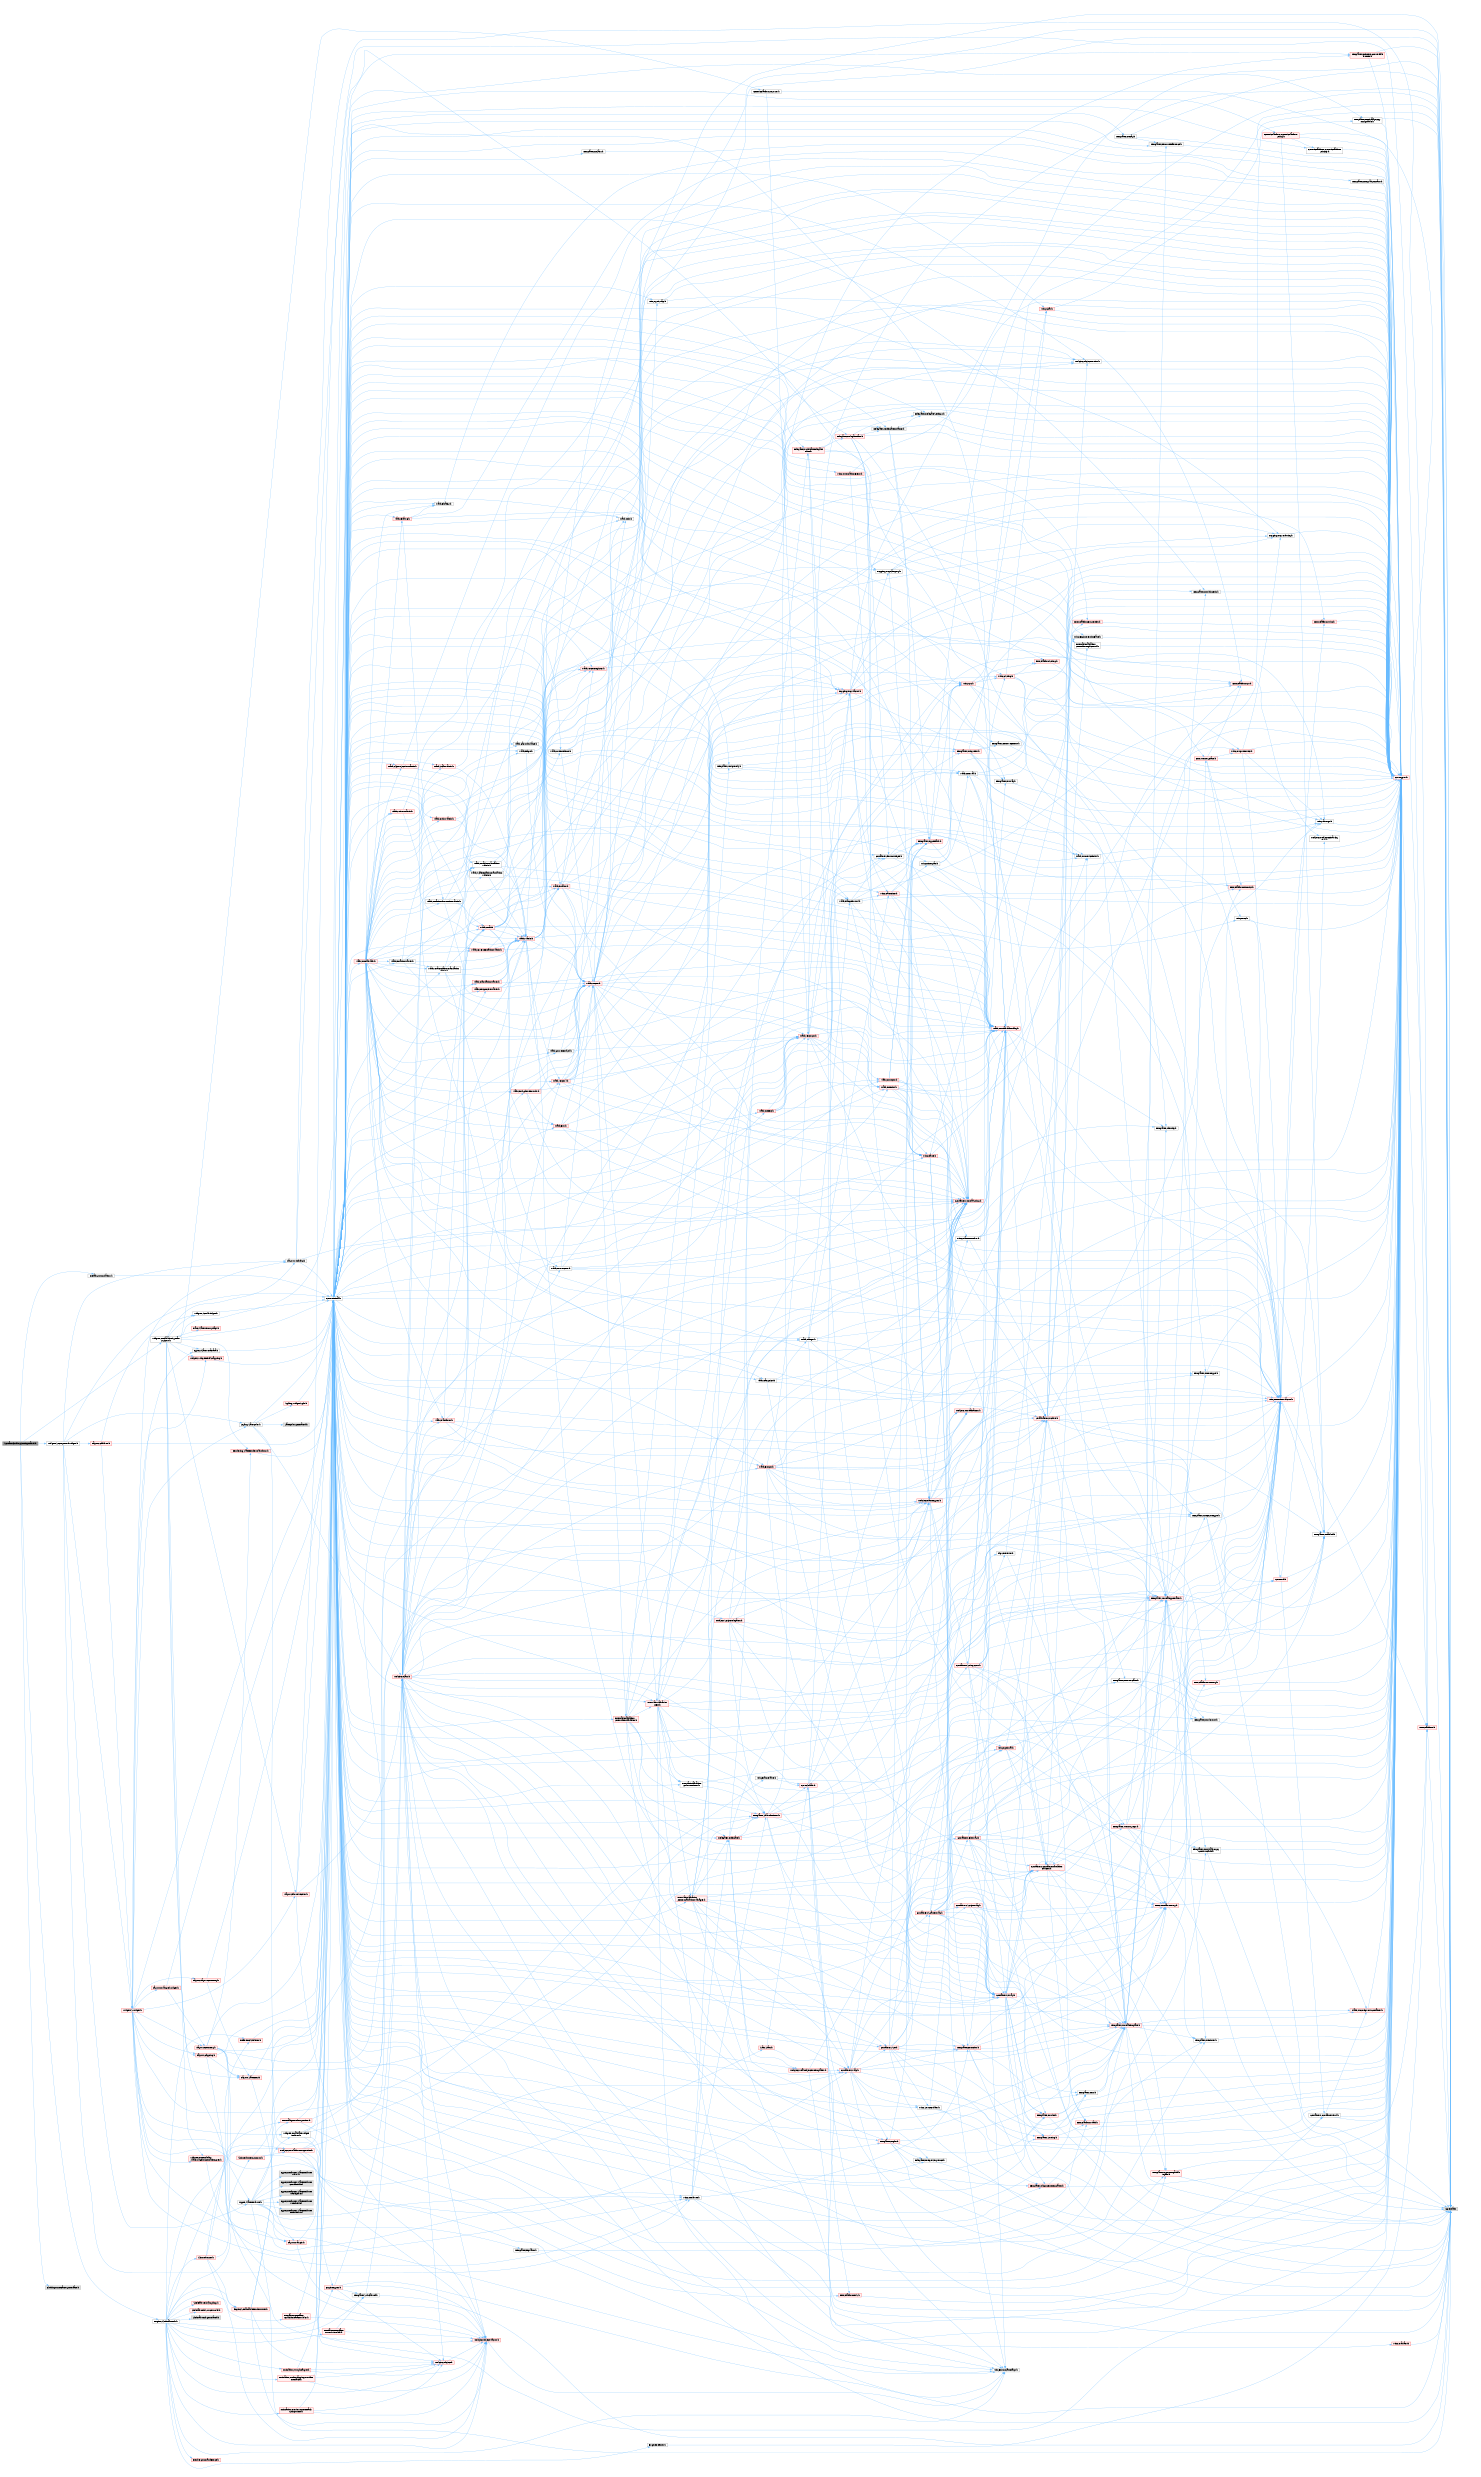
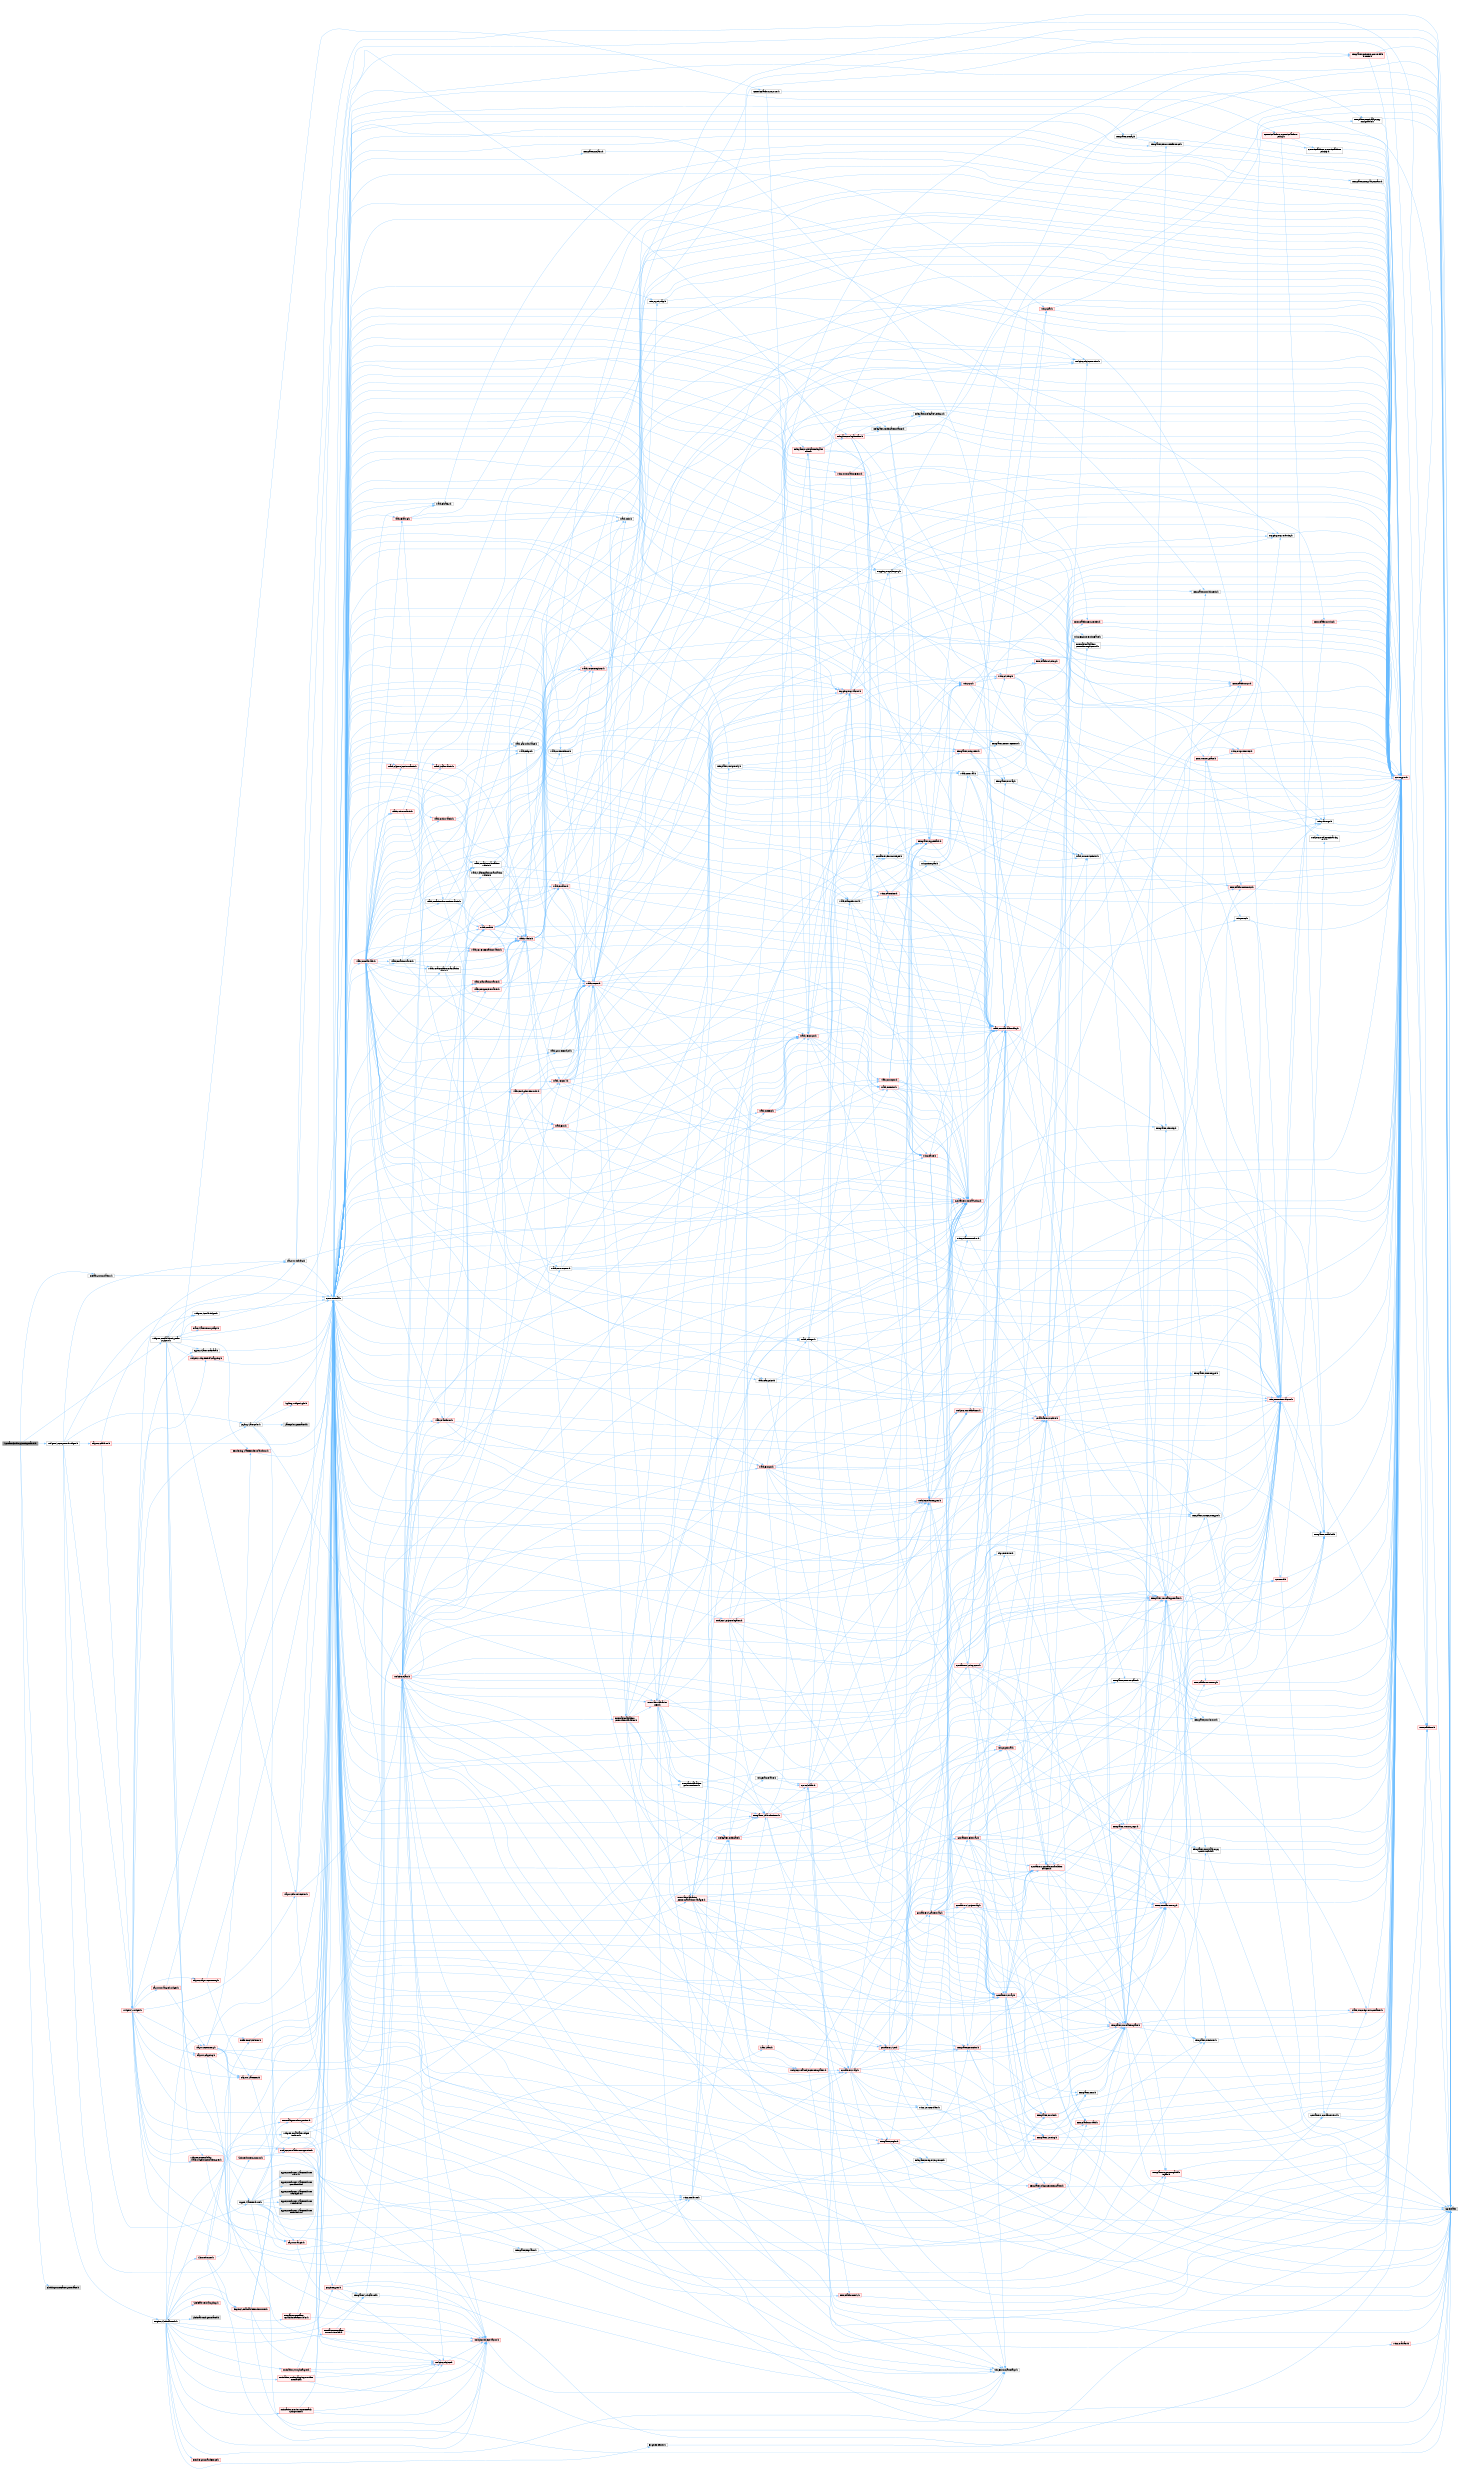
node "SkeletalMeshSourceModel.h": removed
